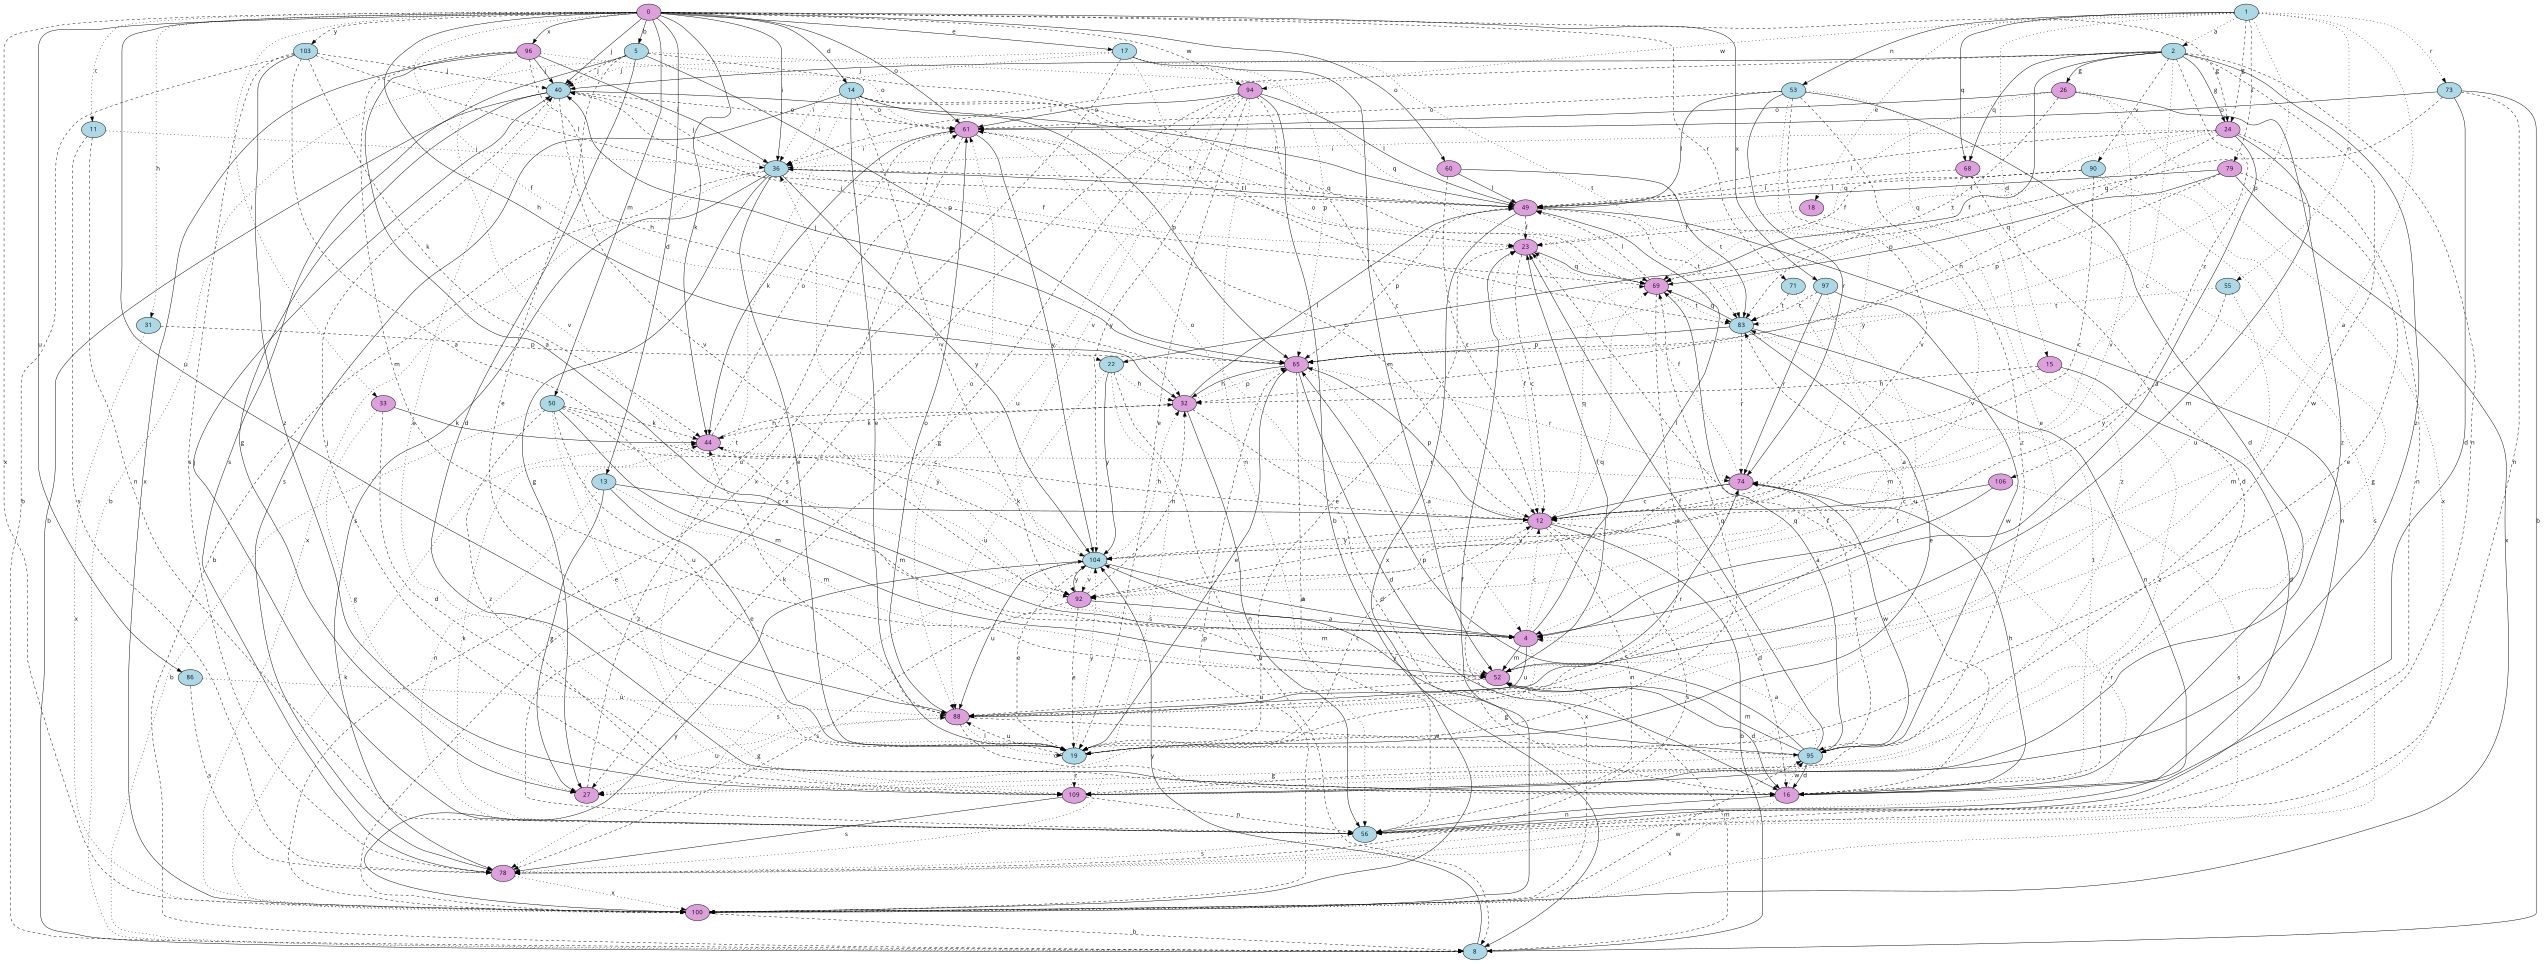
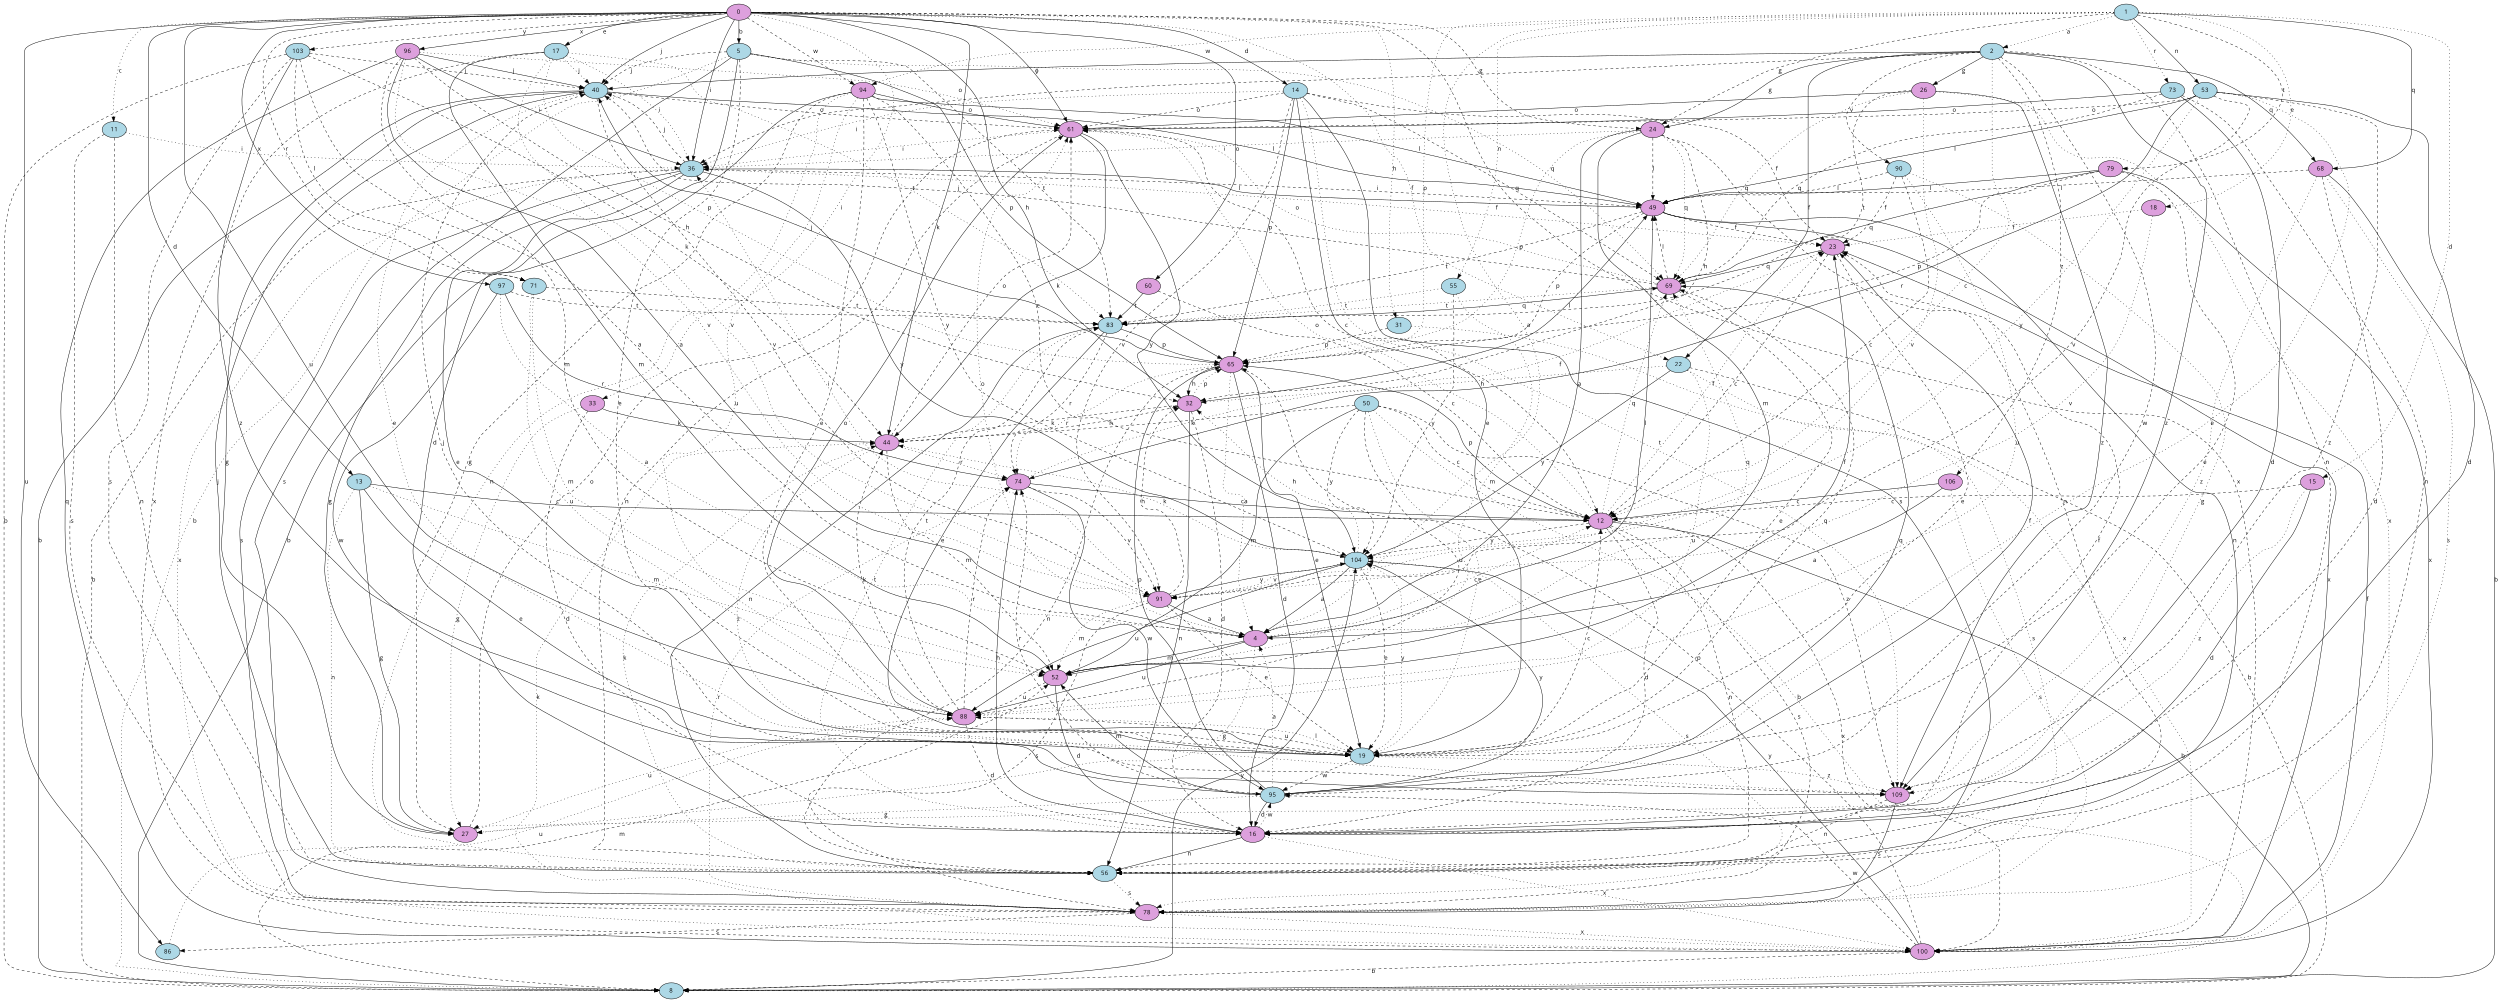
edge "103" -> "49": now "103" -> "71"
edge "60" -> "49": removed, label "l"
edge "0" -> "50": removed, label "m"
edge "15" -> "32": removed, label "h"
edge "96" -> "100": label "x" -> "q"
edge "61" -> "56": label "s" -> "n"
edge "94" -> "100": removed, label "x"
node "92": label "92" -> "91"
edge "88" -> "74": style solid -> dashed
edge "88" -> "95": now "19" -> "95"
edge "88" -> "27": removed, label "g"
edge "86" -> "78": reversed
edge "73" -> "8": now "68" -> "8"
